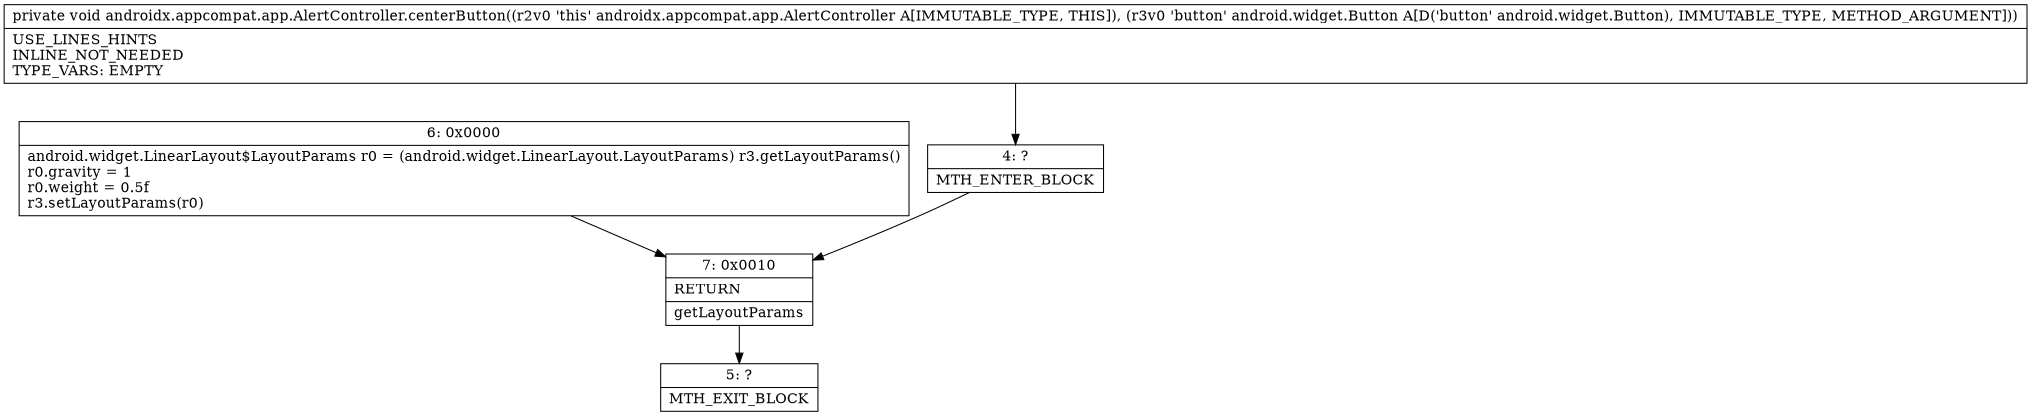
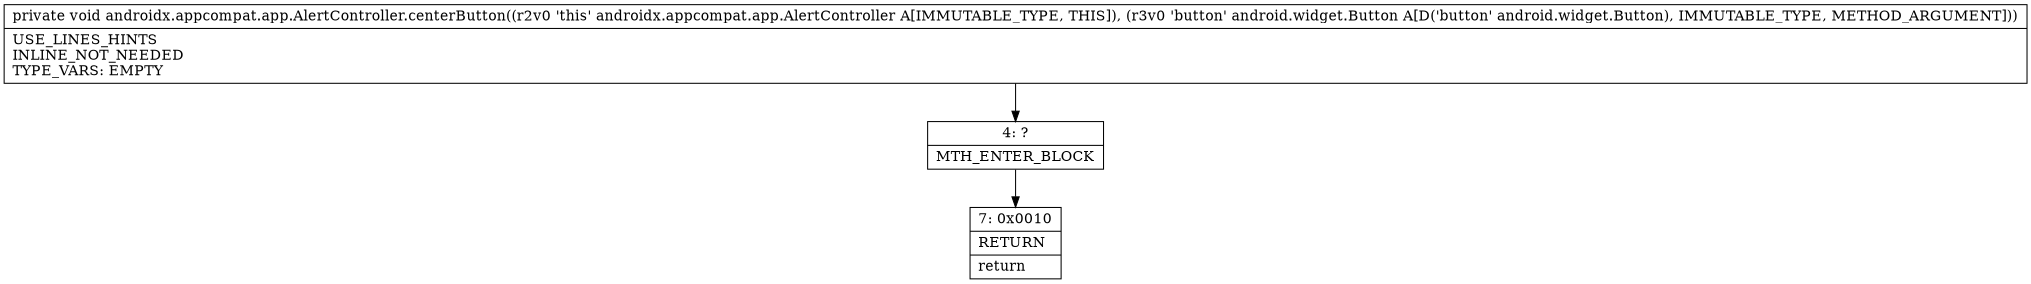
node "6: 0x0000": removed
node "7: 0x0010": text "getLayoutParams" -> "return"
node "5: ?": removed
